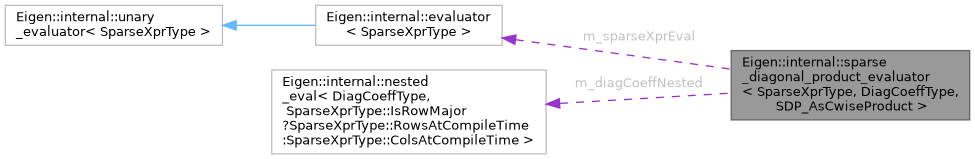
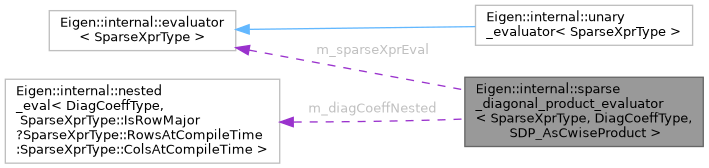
edge "Eigen::internal::evaluator < SparseXprType >" -> "Eigen::internal::unary _evaluator< SparseXprType >": reversed
